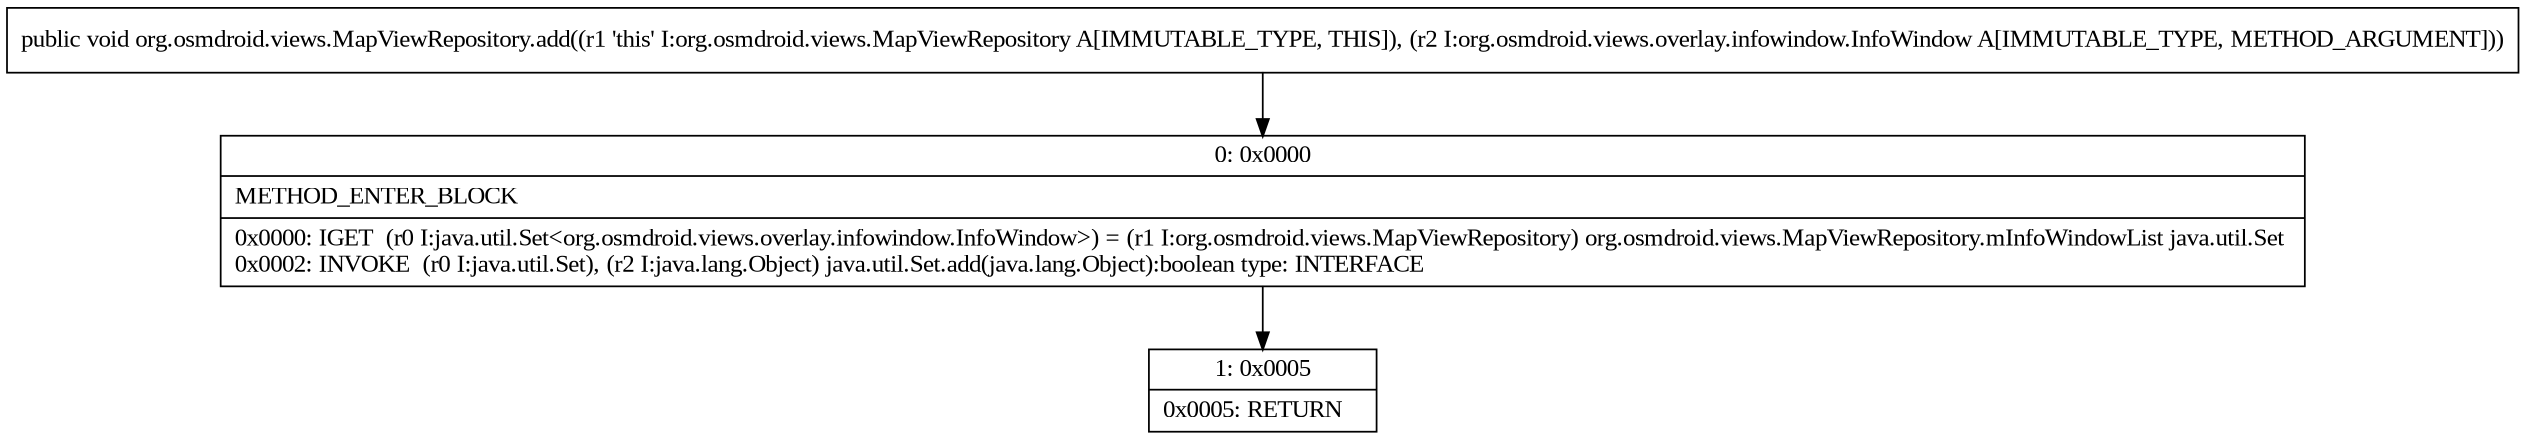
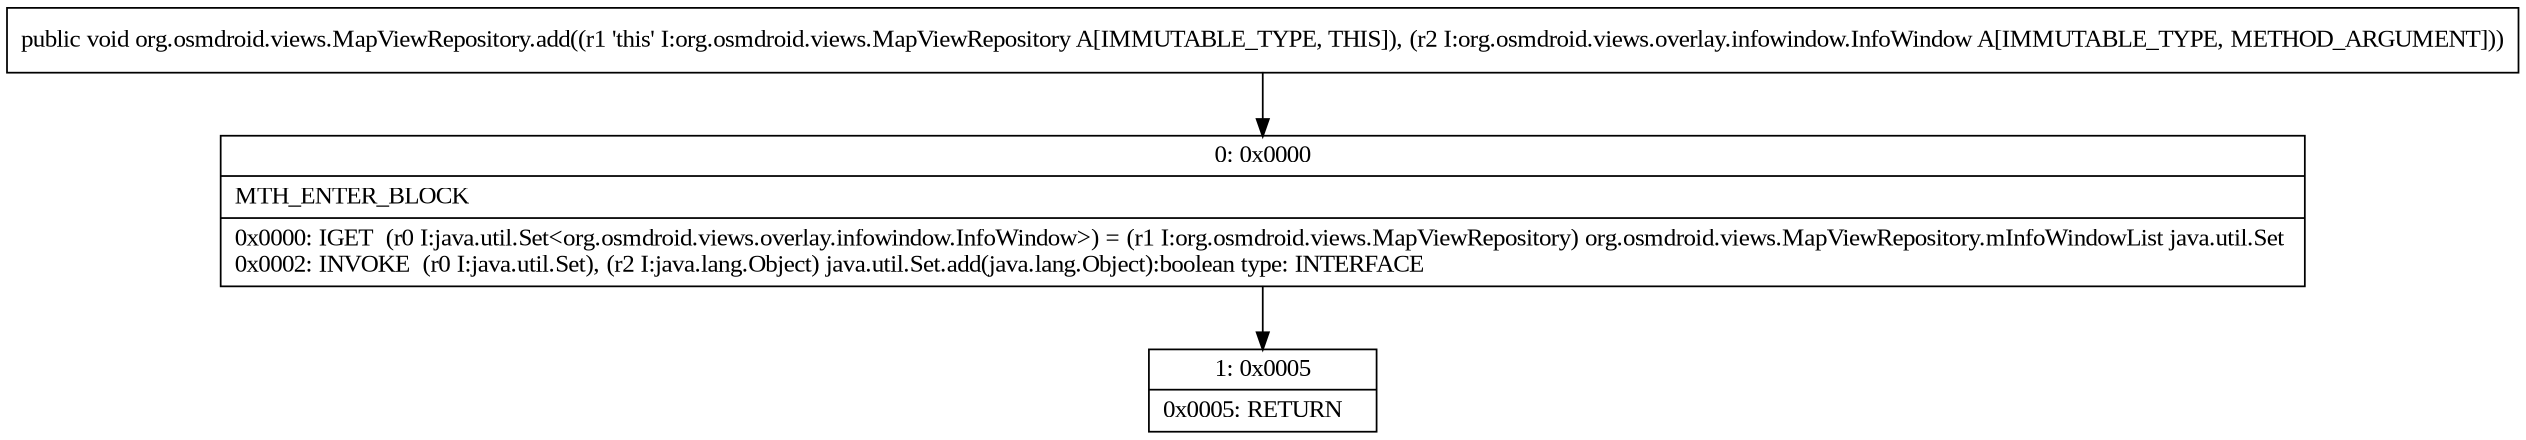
node "0: 0x0000": text "METHOD_ENTER_BLOCK" -> "MTH_ENTER_BLOCK"
